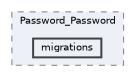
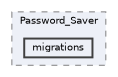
cluster "Password_Password": label "Password_Password" -> "Password_Saver"
